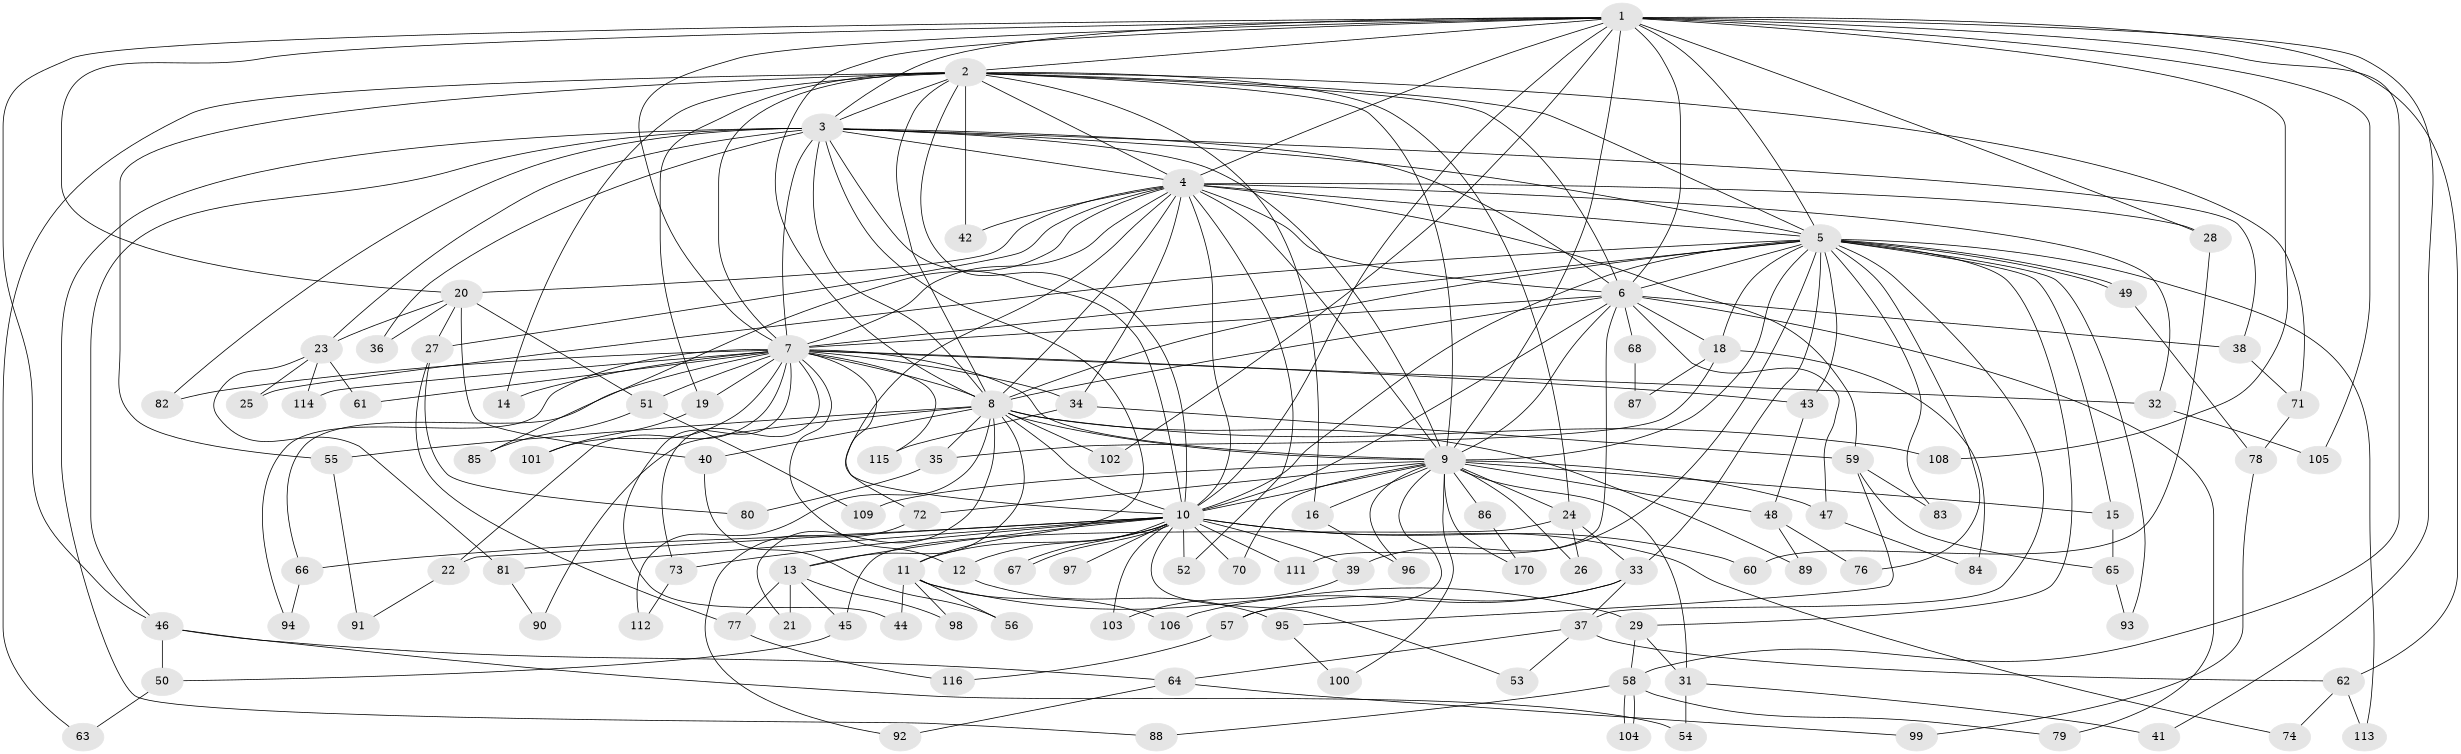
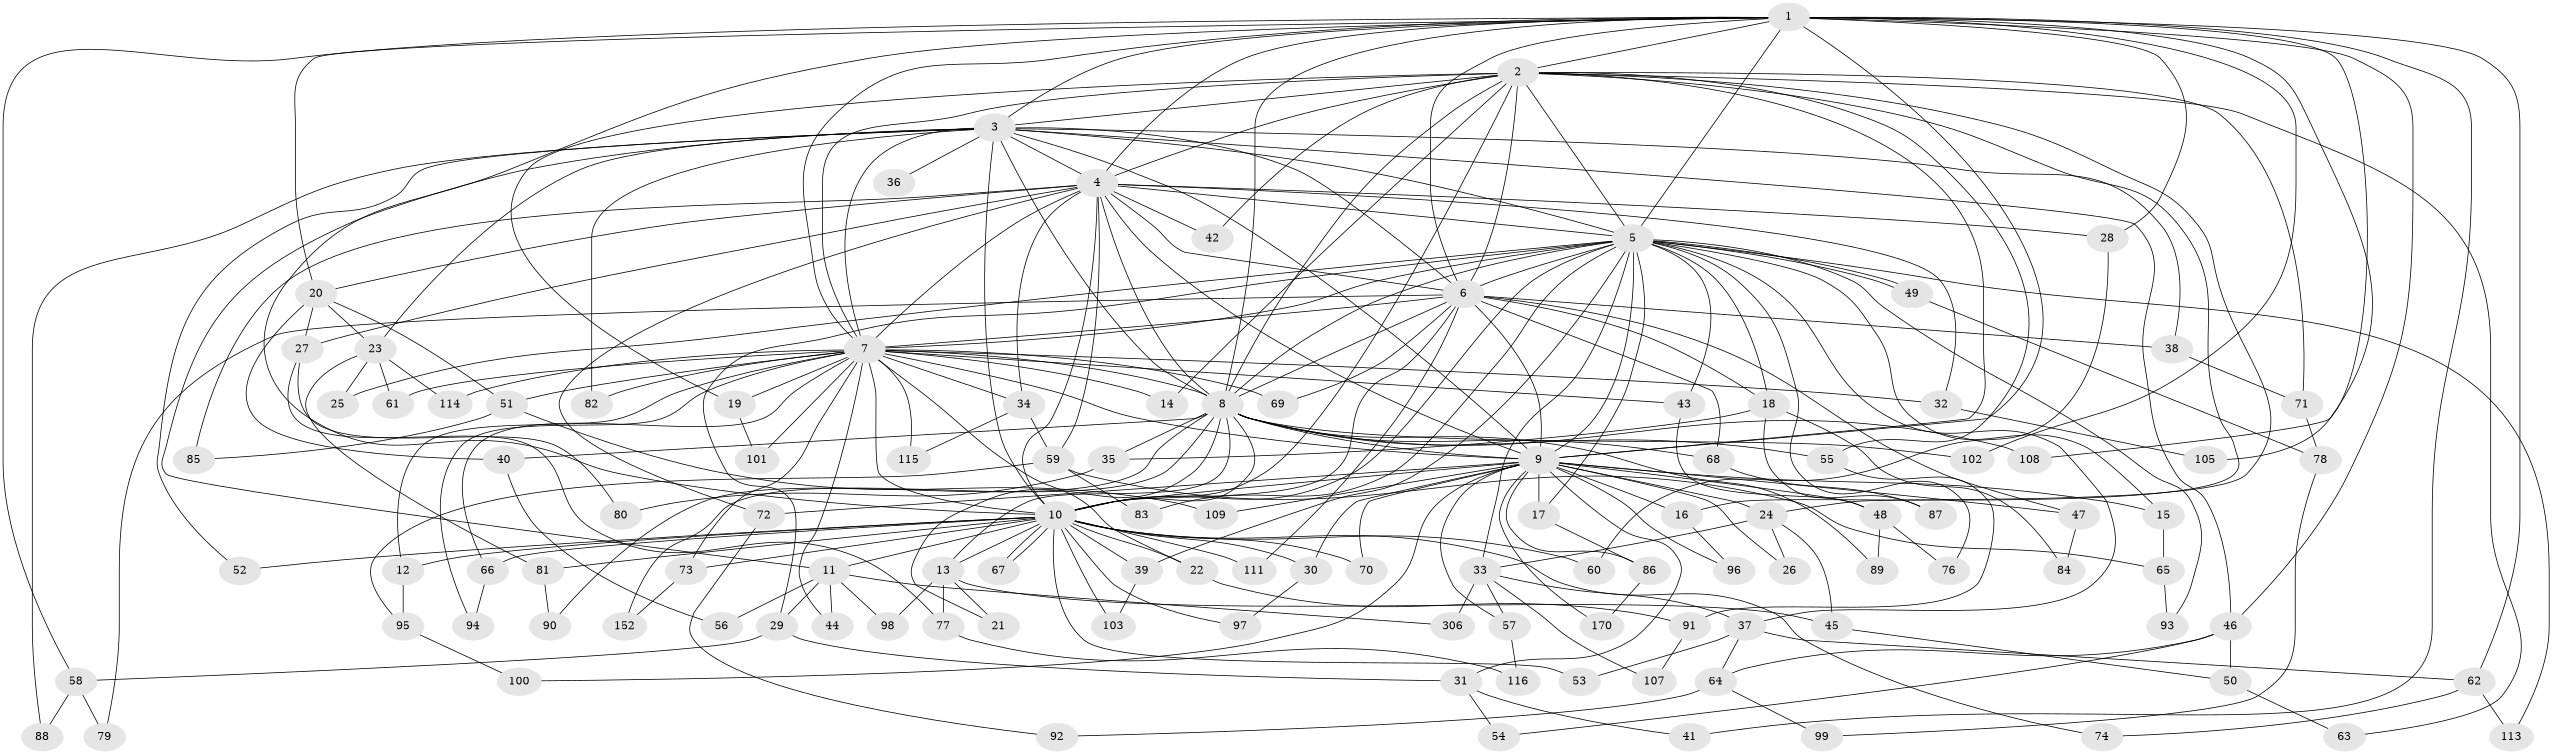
edge "20" -- "36": removed
edge "4" -- "52": now "3" -- "52"
node "69": added
edge "8" -- "68": added
node "17": added
node "30": added
node "112": label "112" -> "152"
node "106": label "106" -> "306"
node "107": added
node "104": removed
